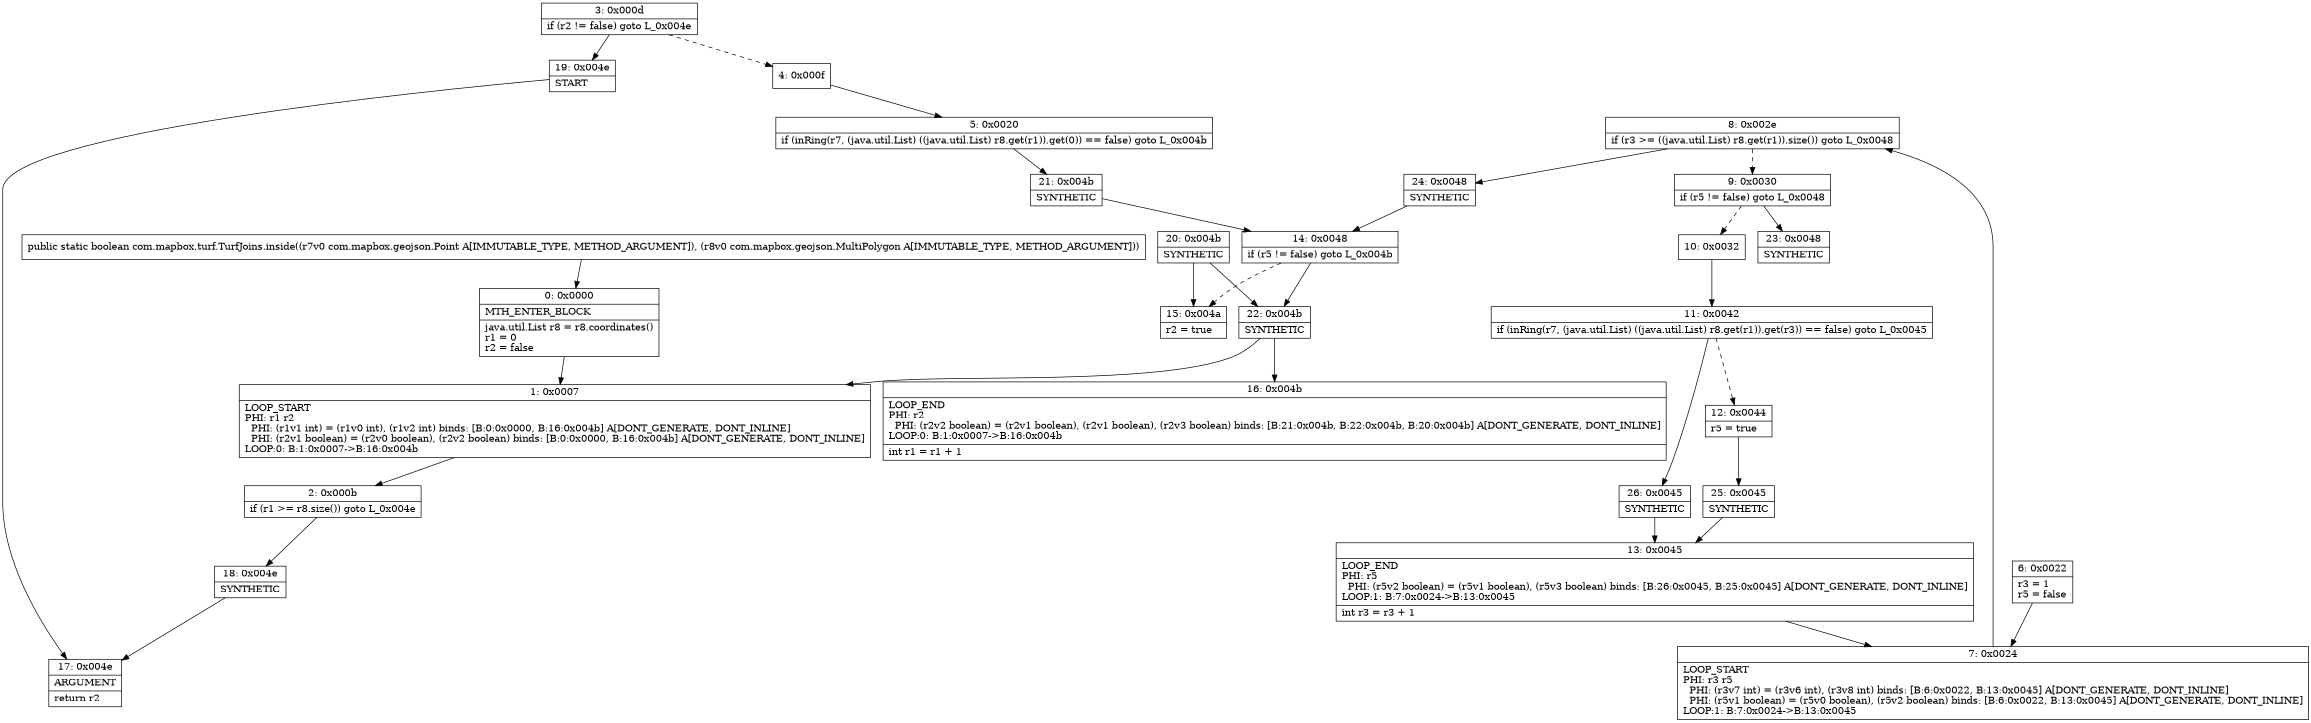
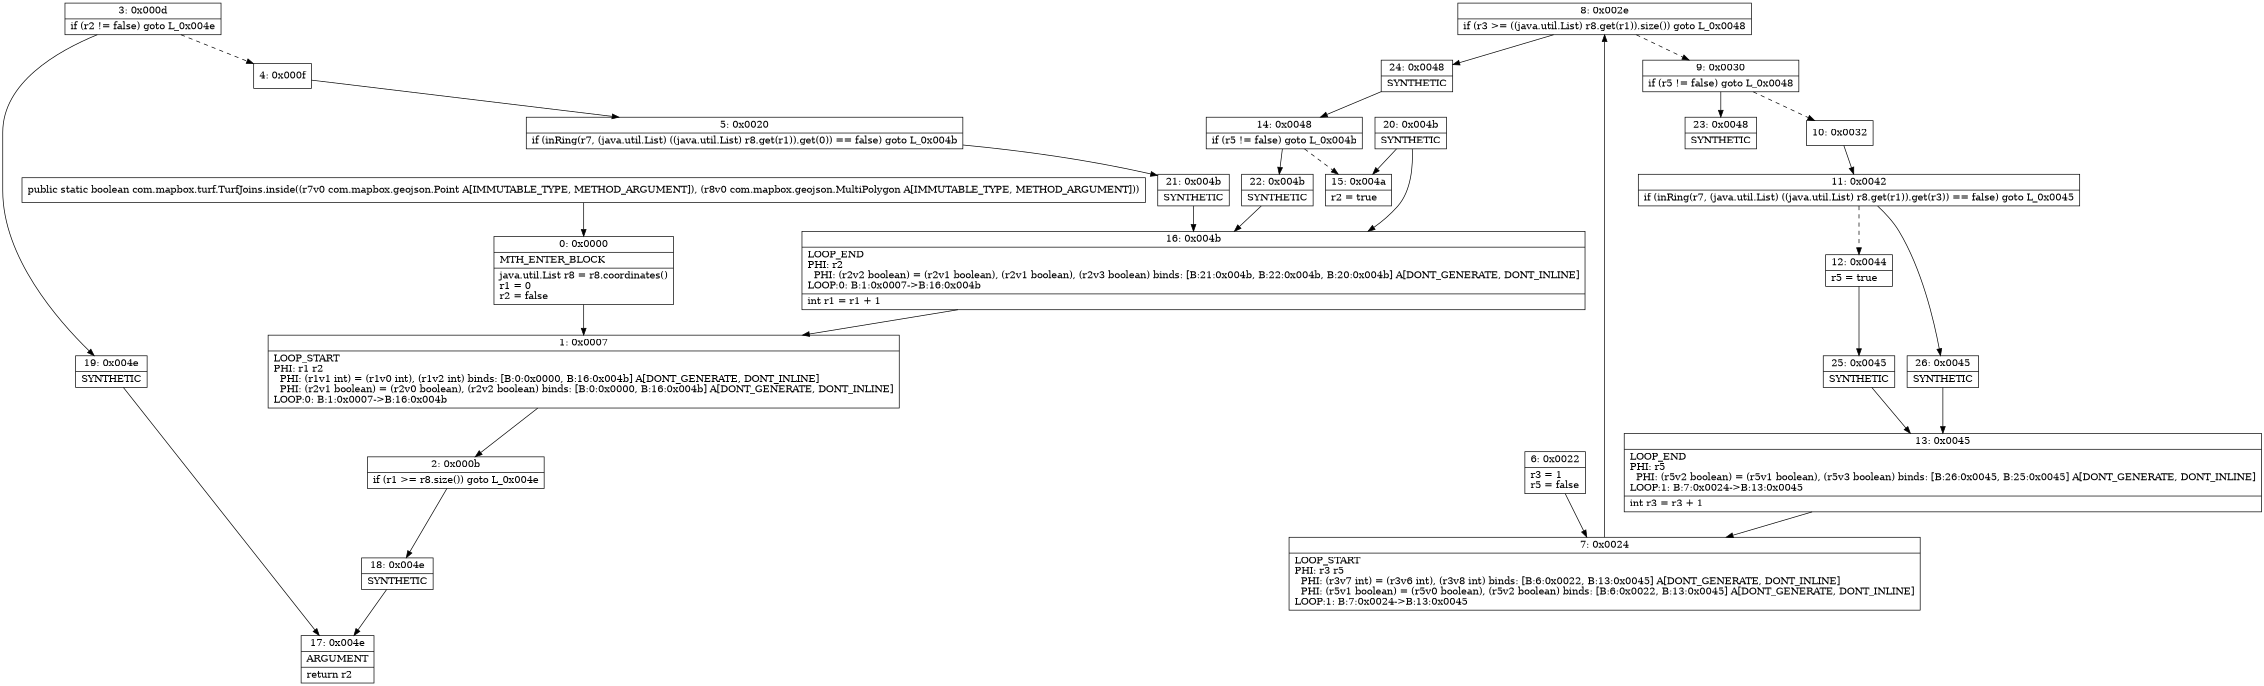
node "19: 0x004e": text "START" -> "SYNTHETIC"
edge "21: 0x004b" -> "14: 0x0048": now "21: 0x004b" -> "16: 0x004b"
edge "20: 0x004b" -> "22: 0x004b": now "20: 0x004b" -> "16: 0x004b"
edge "22: 0x004b" -> "1: 0x0007": now "16: 0x004b" -> "1: 0x0007"
